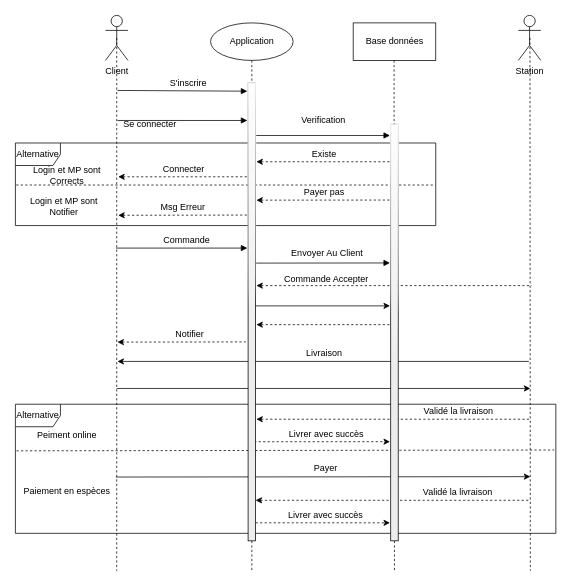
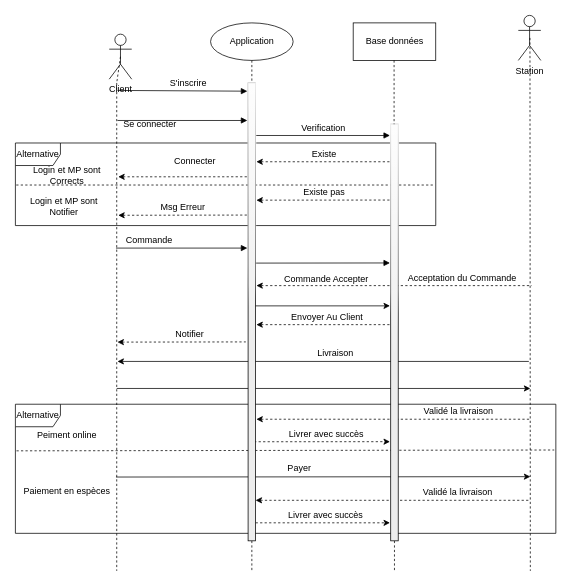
node "Client": moved (117, 38) -> (120, 57)
node "Verification": moved (323, 120) -> (323, 128)
node "Connecter": moved (183, 169) -> (195, 162)
node "Payer pas": label "Payer pas" -> "Existe pas"
node "Commande": moved (186, 240) -> (149, 240)
node "Envoyer Au Client": moved (327, 253) -> (327, 317)
node "Acceptation du Commande": added
node "Livraison": moved (324, 353) -> (335, 353)
node "Payer": moved (325, 467) -> (299, 467)
